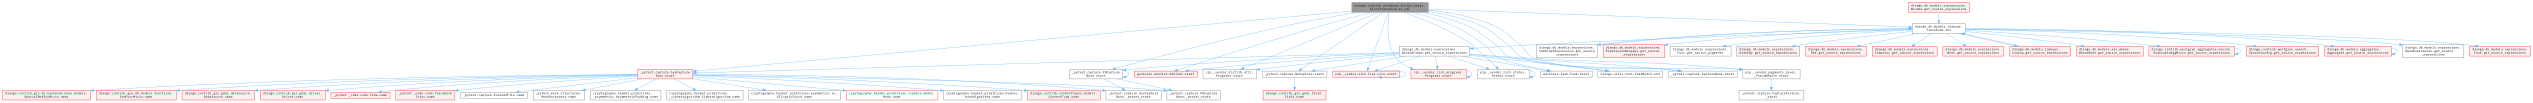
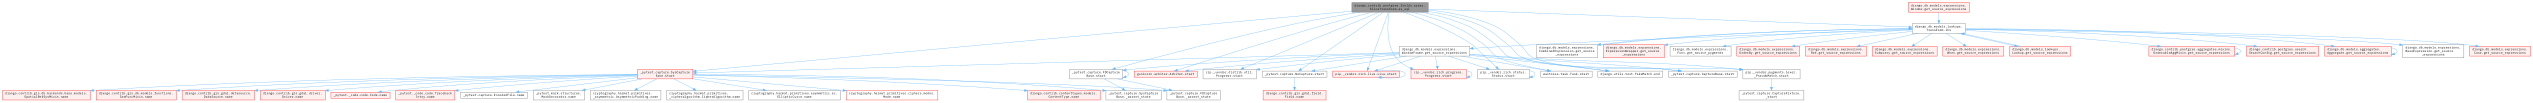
node "django.db.models.expressions. OrderBy.get_source_expressions": color grey40 -> red
node "django.db.models.sql.where. WhereNode.get_source_expressions": removed
node "cryptography.hazmat.primitives.hashes. HashAlgorithm.name": removed
